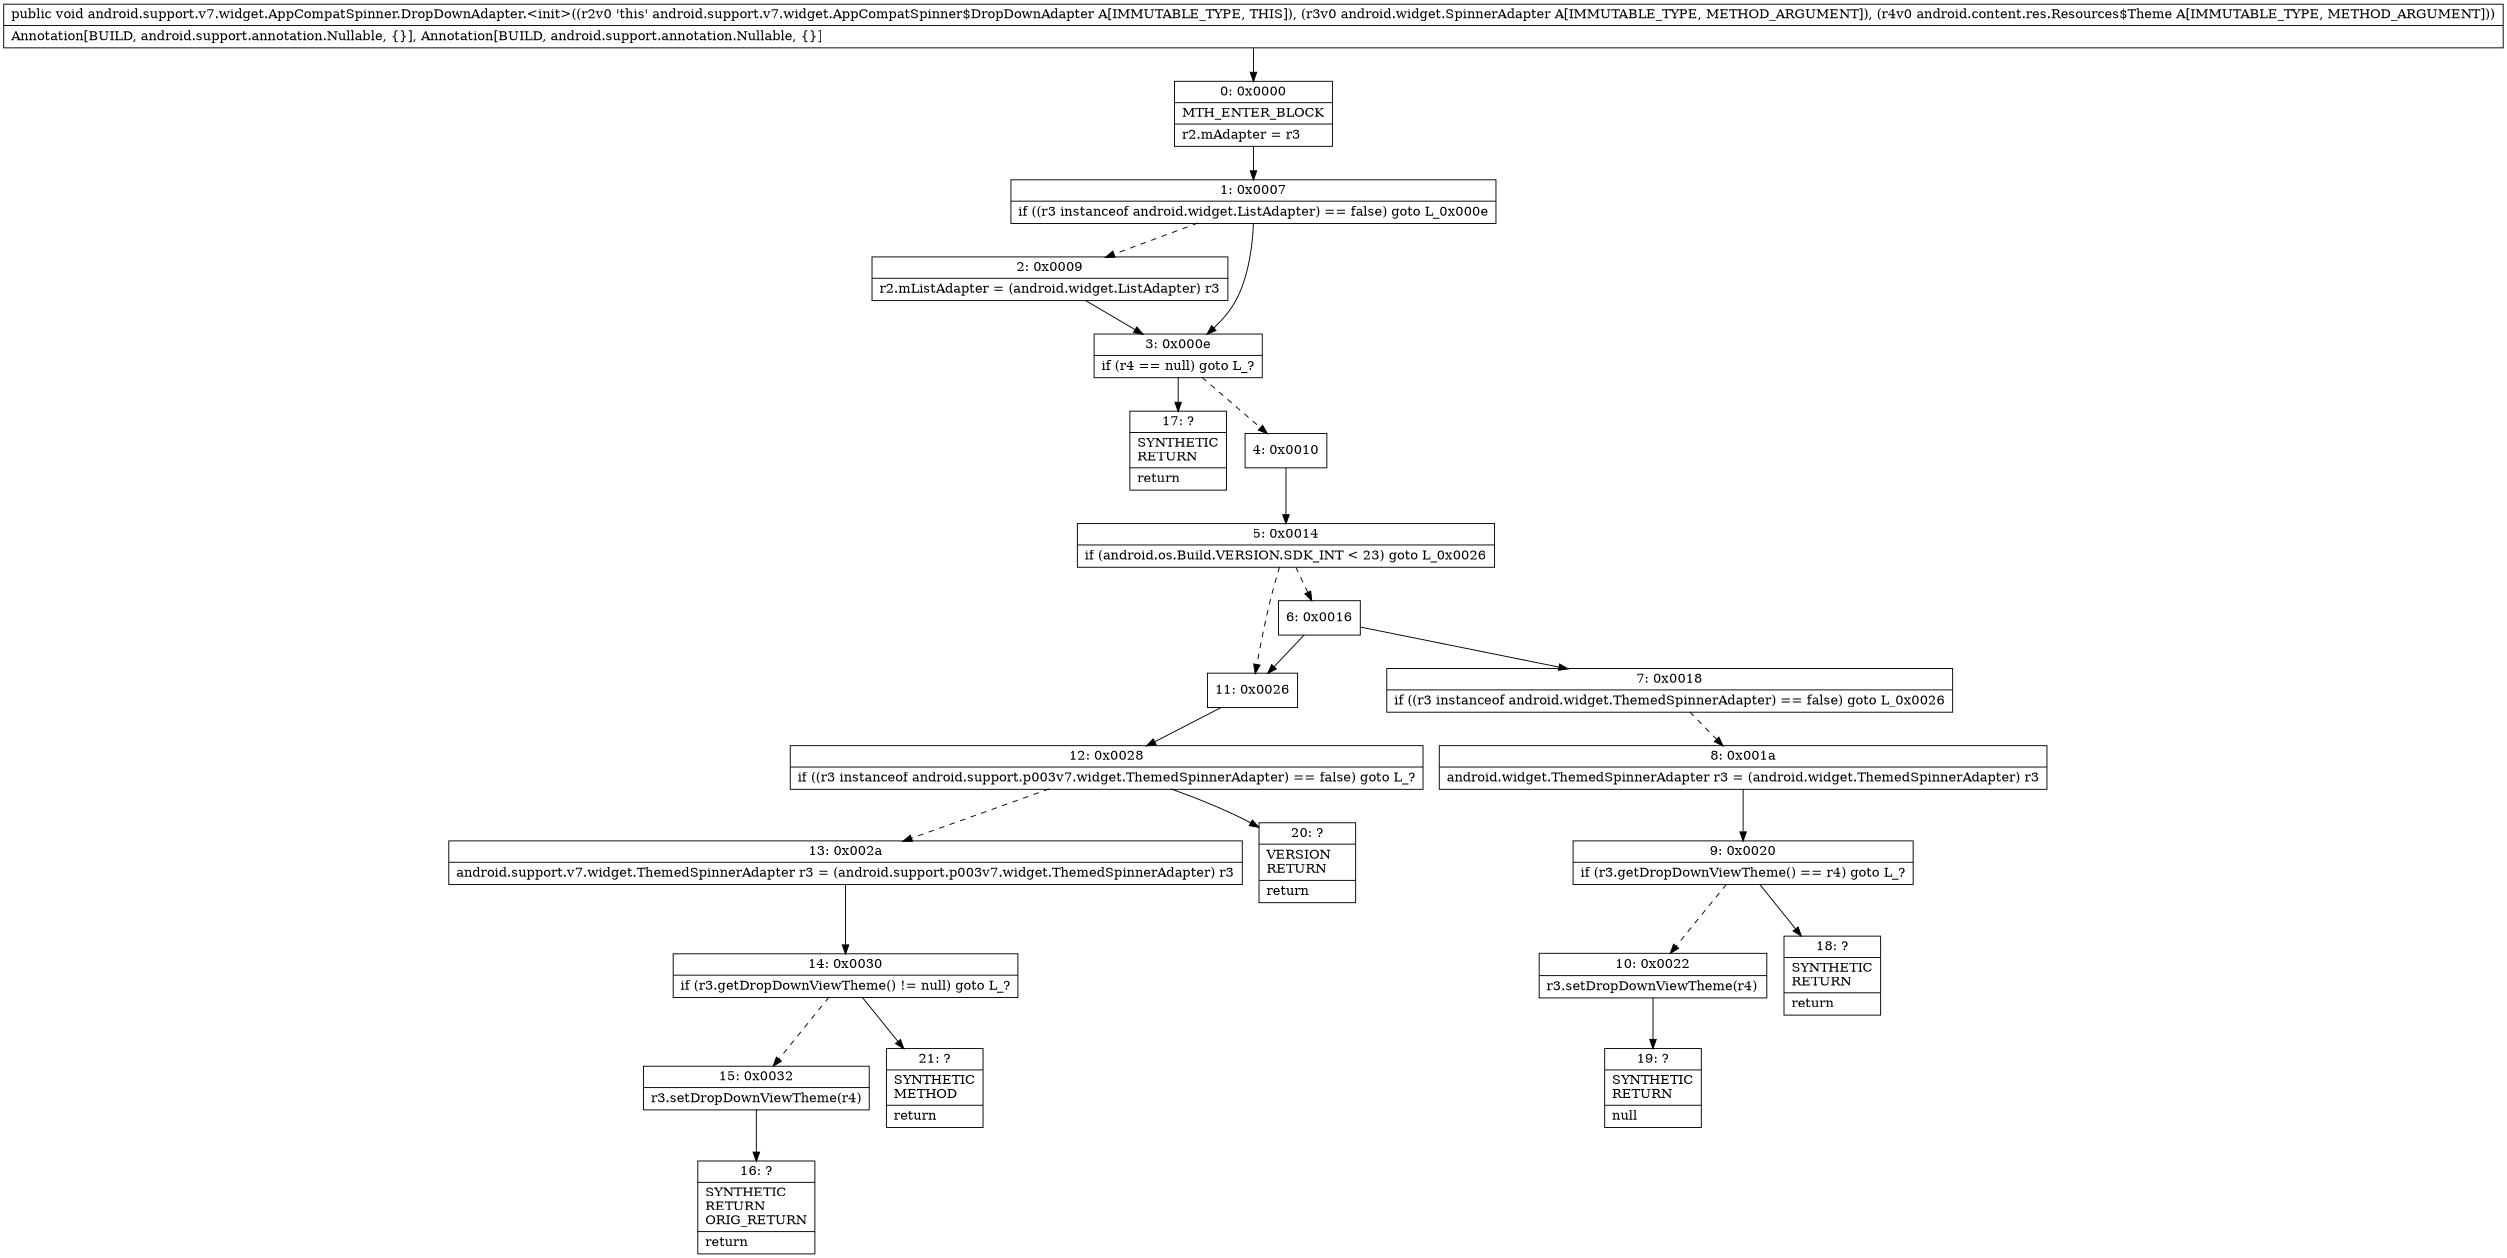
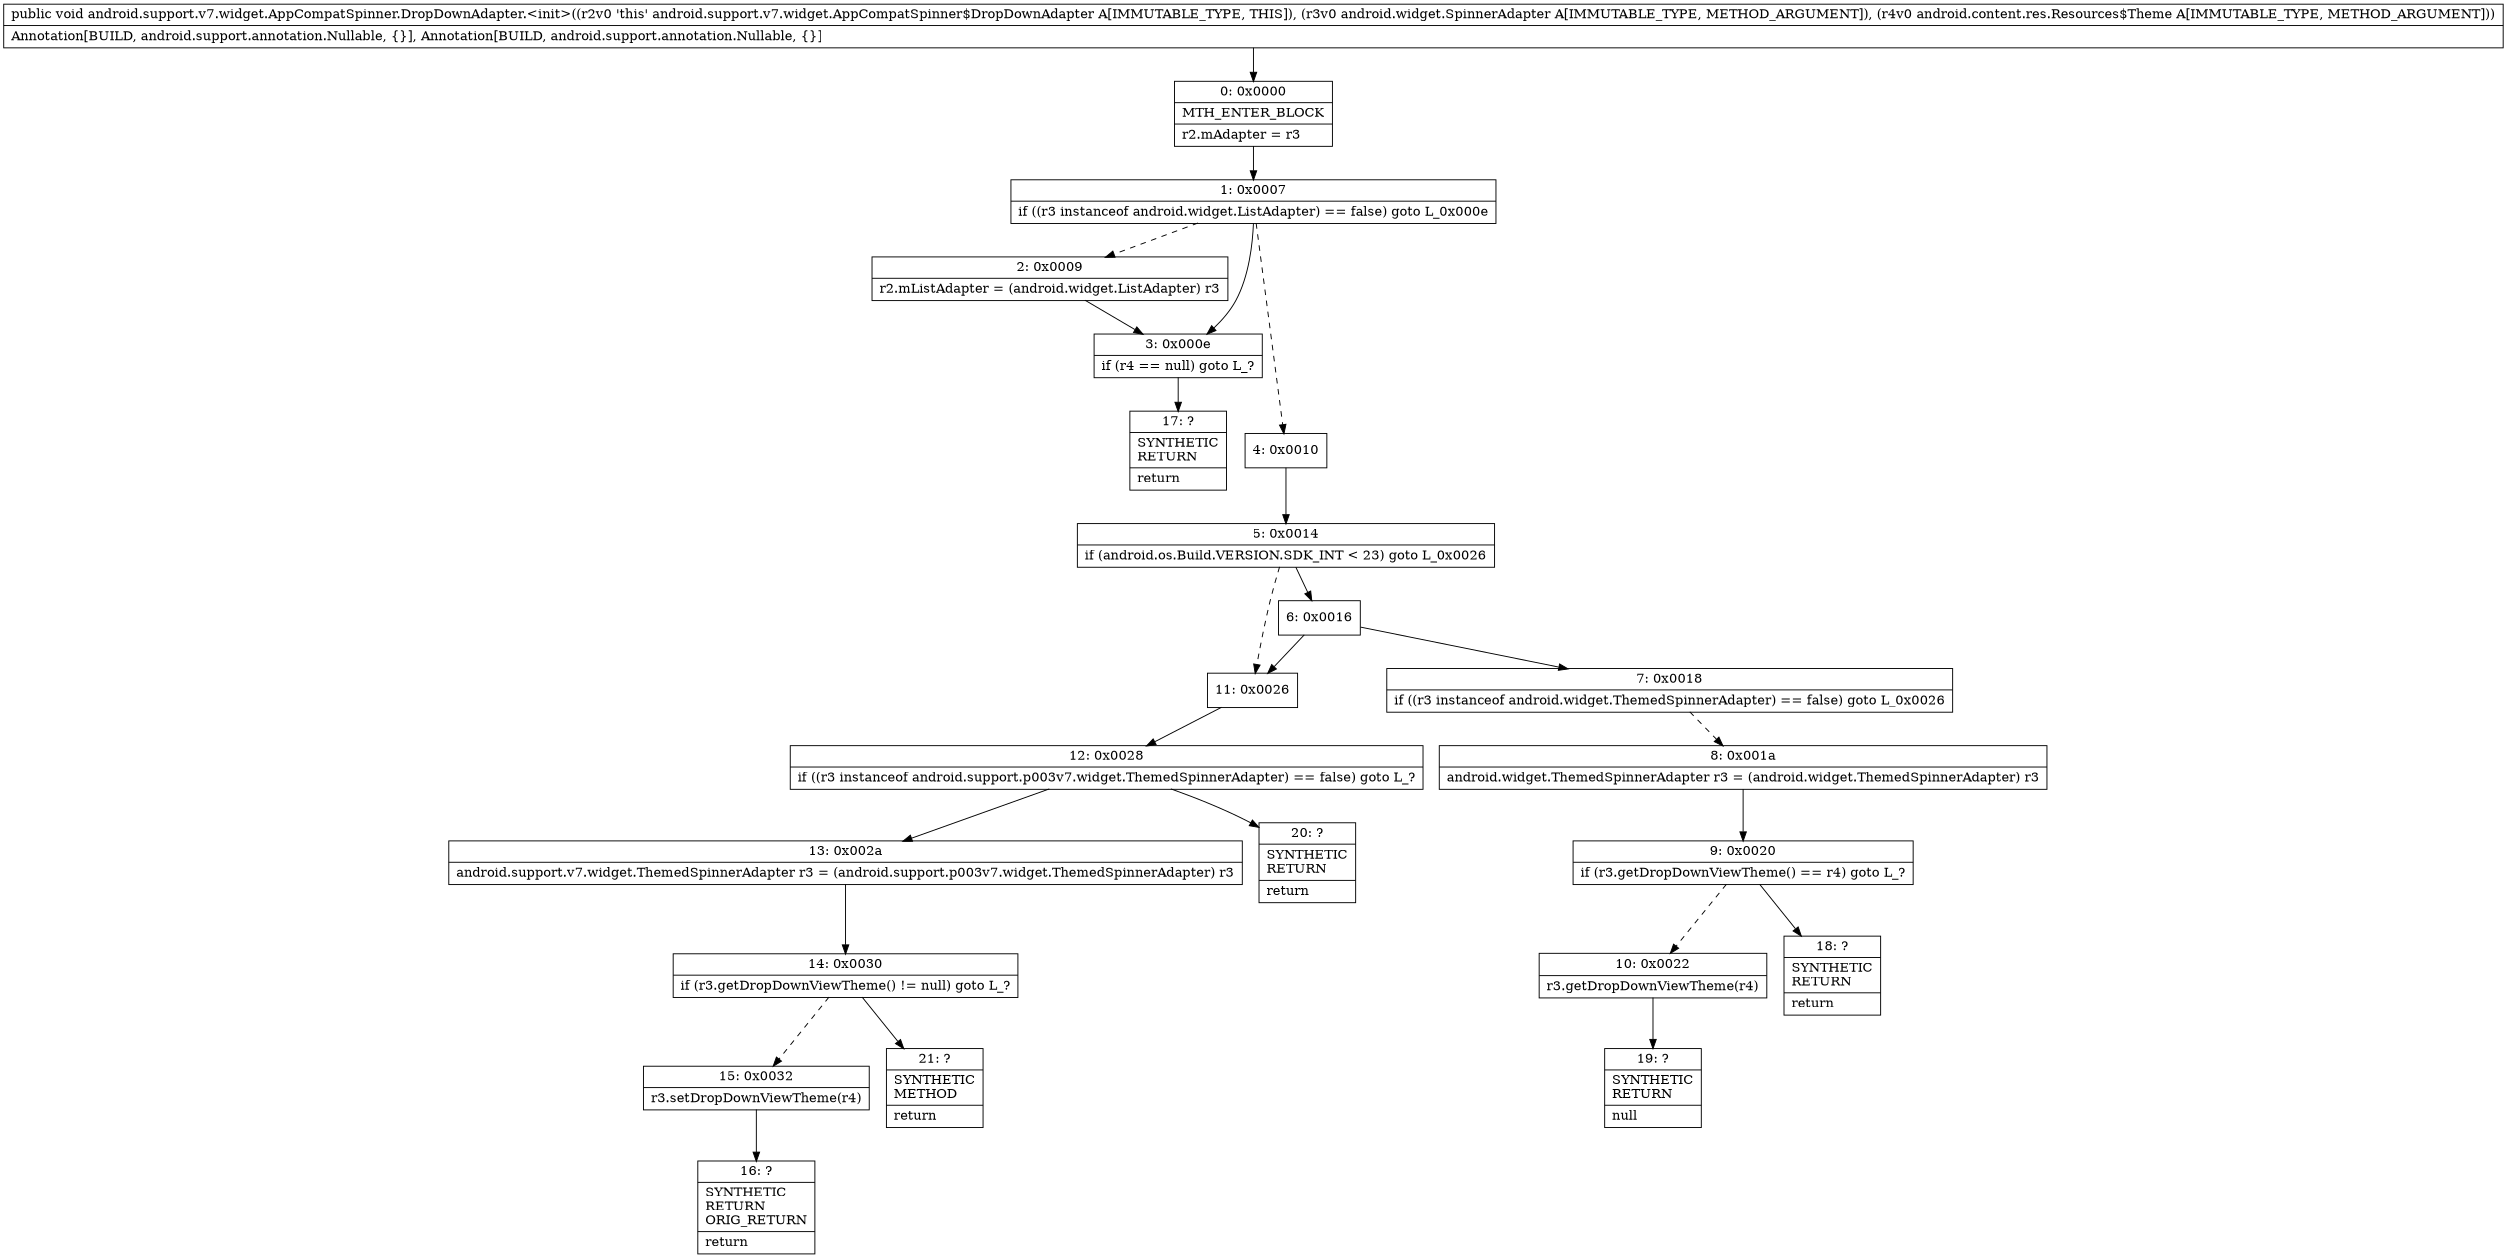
edge "3: 0x000e" -> "4: 0x0010": now "1: 0x0007" -> "4: 0x0010"
edge "5: 0x0014" -> "6: 0x0016": style dashed -> solid
edge "12: 0x0028" -> "13: 0x002a": style dashed -> solid
node "20: ?": text "VERSION" -> "SYNTHETIC"
node "10: 0x0022": text "r3.setDropDownViewTheme(r4)" -> "r3.getDropDownViewTheme(r4)"
